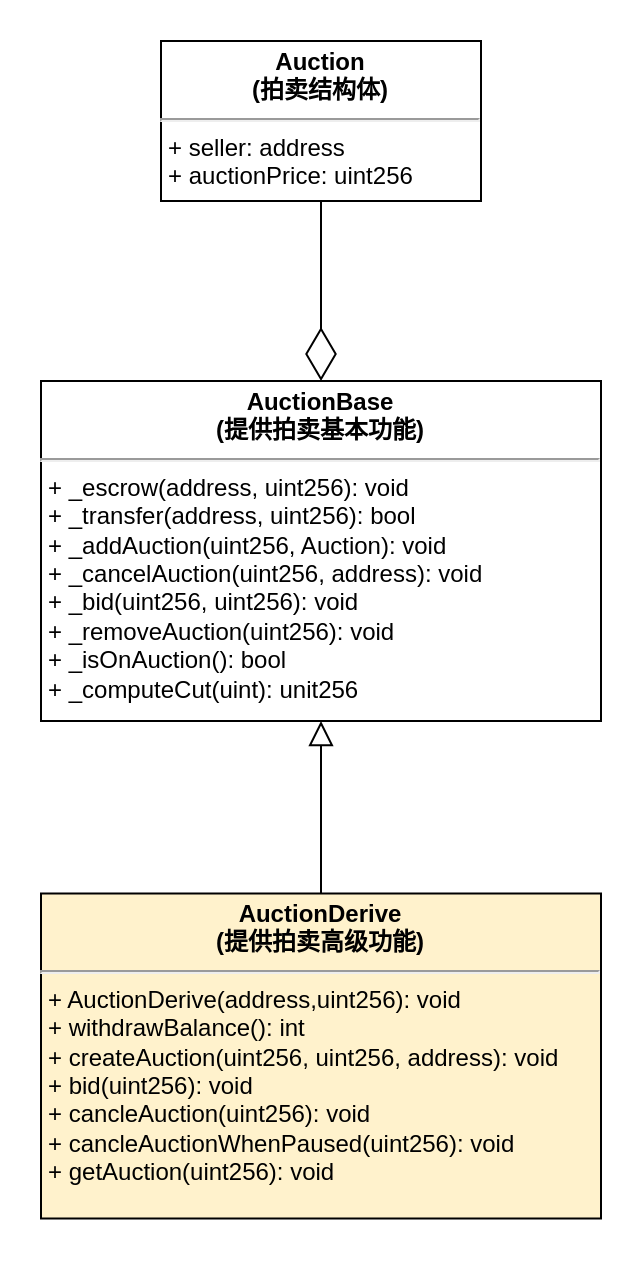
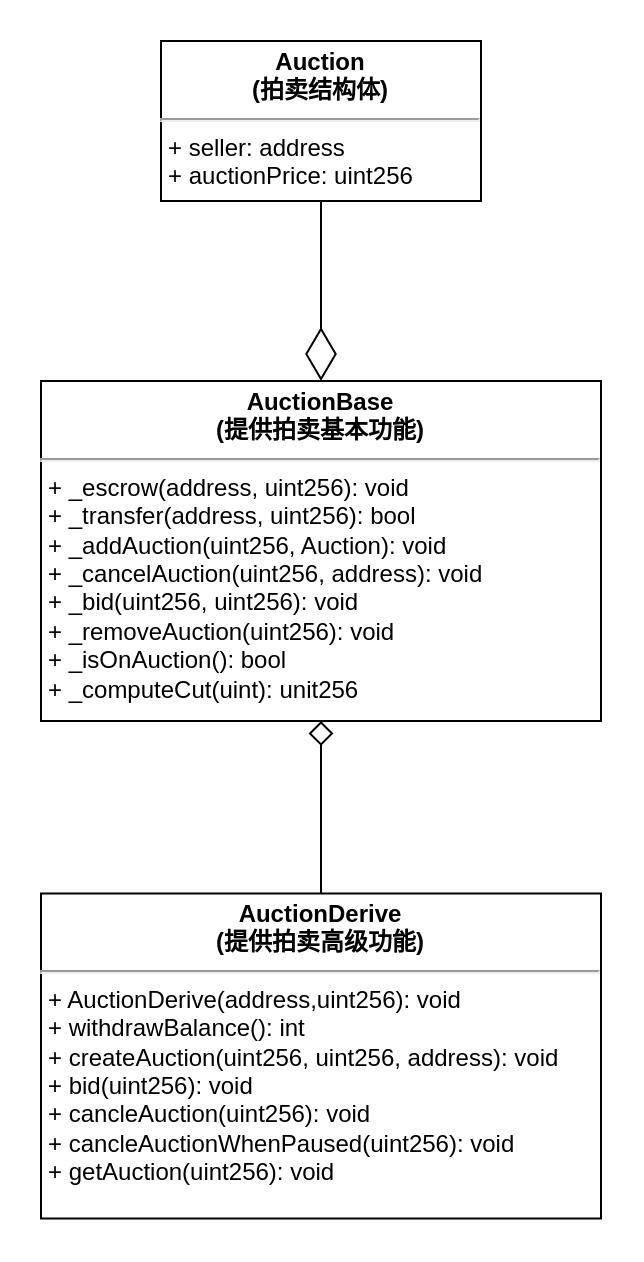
edge "AuctionDerive (提供拍卖高级功能) + AuctionDerive(address,uint256): void + withdrawBalance(): int + createAuction(uint256, uint256, address): void + bid(uint256): void + cancleAuction(uint256): void + cancleAuctionWhenPaused(uint256): void + getAuction(uint256): void" -> "AuctionBase (提供拍卖基本功能) + _escrow(address, uint256): void + _transfer(address, uint256): bool + _addAuction(uint256, Auction): void + _cancelAuction(uint256, address): void + _bid(uint256, uint256): void + _removeAuction(uint256): void + _isOnAuction(): bool + _computeCut(uint): unit256": arrowhead block -> diamond
node "AuctionDerive (提供拍卖高级功能) + AuctionDerive(address,uint256): void + withdrawBalance(): int + createAuction(uint256, uint256, address): void + bid(uint256): void + cancleAuction(uint256): void + cancleAuctionWhenPaused(uint256): void + getAuction(uint256): void": fillcolor #fff2cc -> #ffffff
